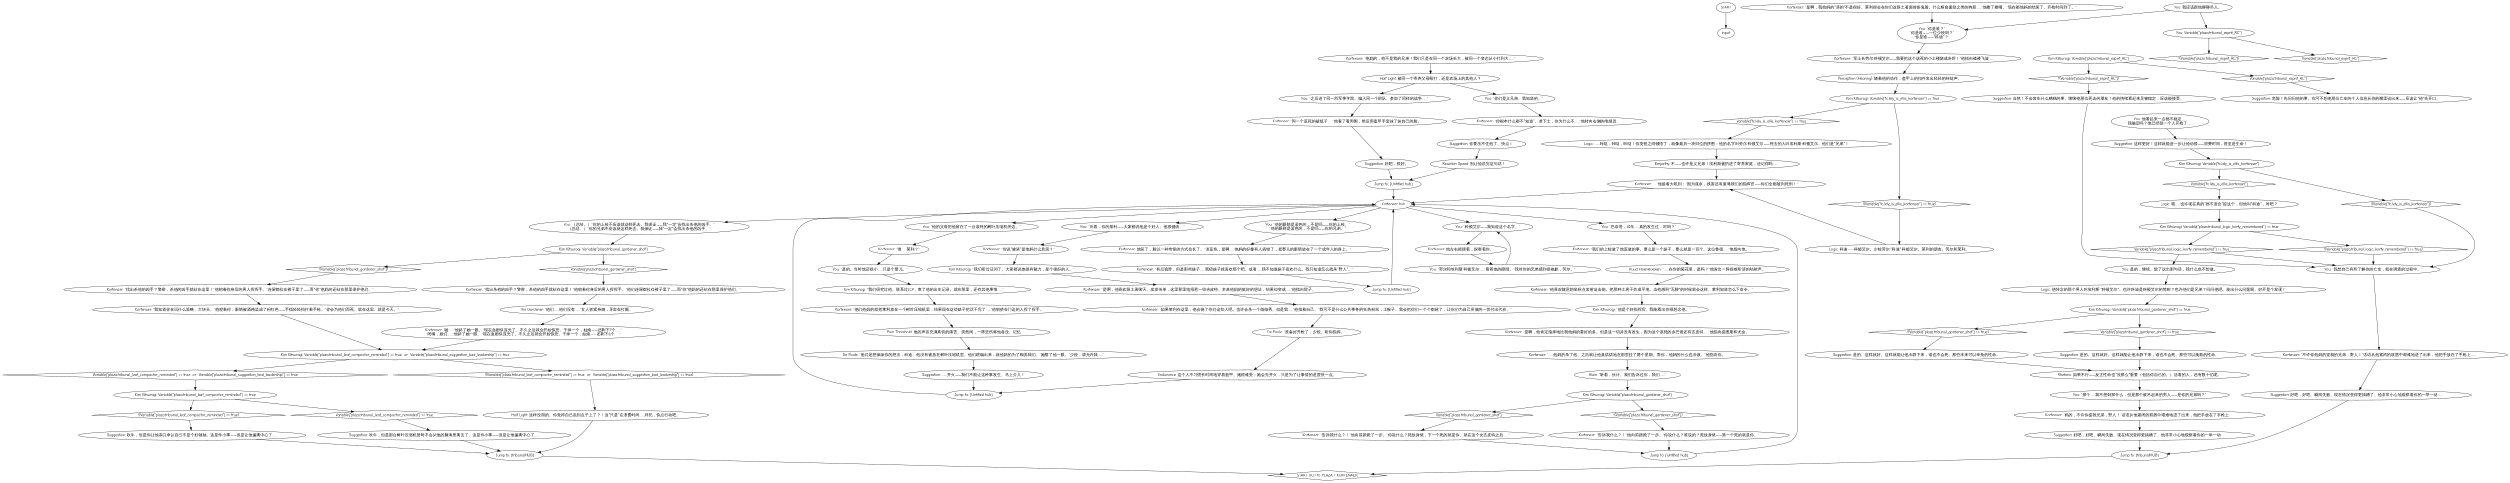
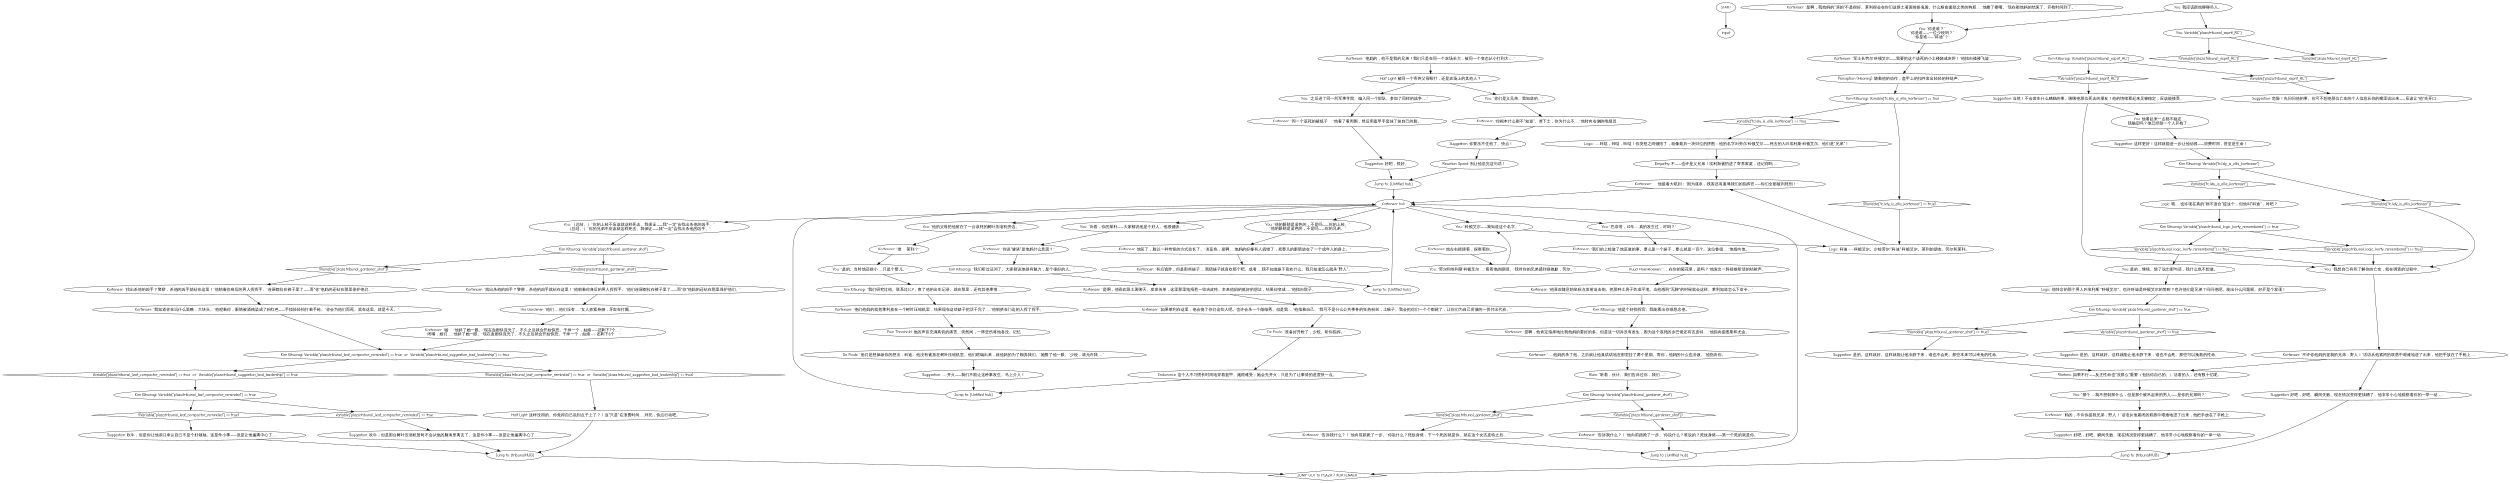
edge "Suggestion: 当然！不会发生什么糟糕的事。聊聊他那位死去的朋友！他的情绪看起来足够稳定，应该能接受。" -> "You: 他看起来一点都不稳定…… 我确定吗？他已经朝一个人开枪了……": added
edge "You: “科顿艾尔——我知道这个名字。”" -> "Kortenaer: 他左右摇摆着，探察着你。": now "You: “科顿艾尔——我知道这个名字。”" -> "Logic: 科迪——科顿艾尔。少校劳尔·*科迪*·科顿艾尔。莱利的朋友。劳尔和莱利。"
edge "Suggestion: 是的。这样就好。这样就能让他冷静下来，谁也不会死。那些可以挽救的性命。" -> "Rhetoric: 如果不行——反正性命也*没那么*重要（包括你自己的。）活着的人，还有数十亿呢。": now "Kortenaer: “不许你他妈的提我的兄弟，野人！”话语从他紧闭的双唇中艰难地迸了出来，他把手放在了手枪上……" -> "Rhetoric: 如果不行——反正性命也*没那么*重要（包括你自己的。）活着的人，还有数十亿呢。"
node "START OUT to PLAZA / KORTENAER": label "START OUT to PLAZA / KORTENAER" -> "JUMP OUT to PLAZA / KORTENAER"
